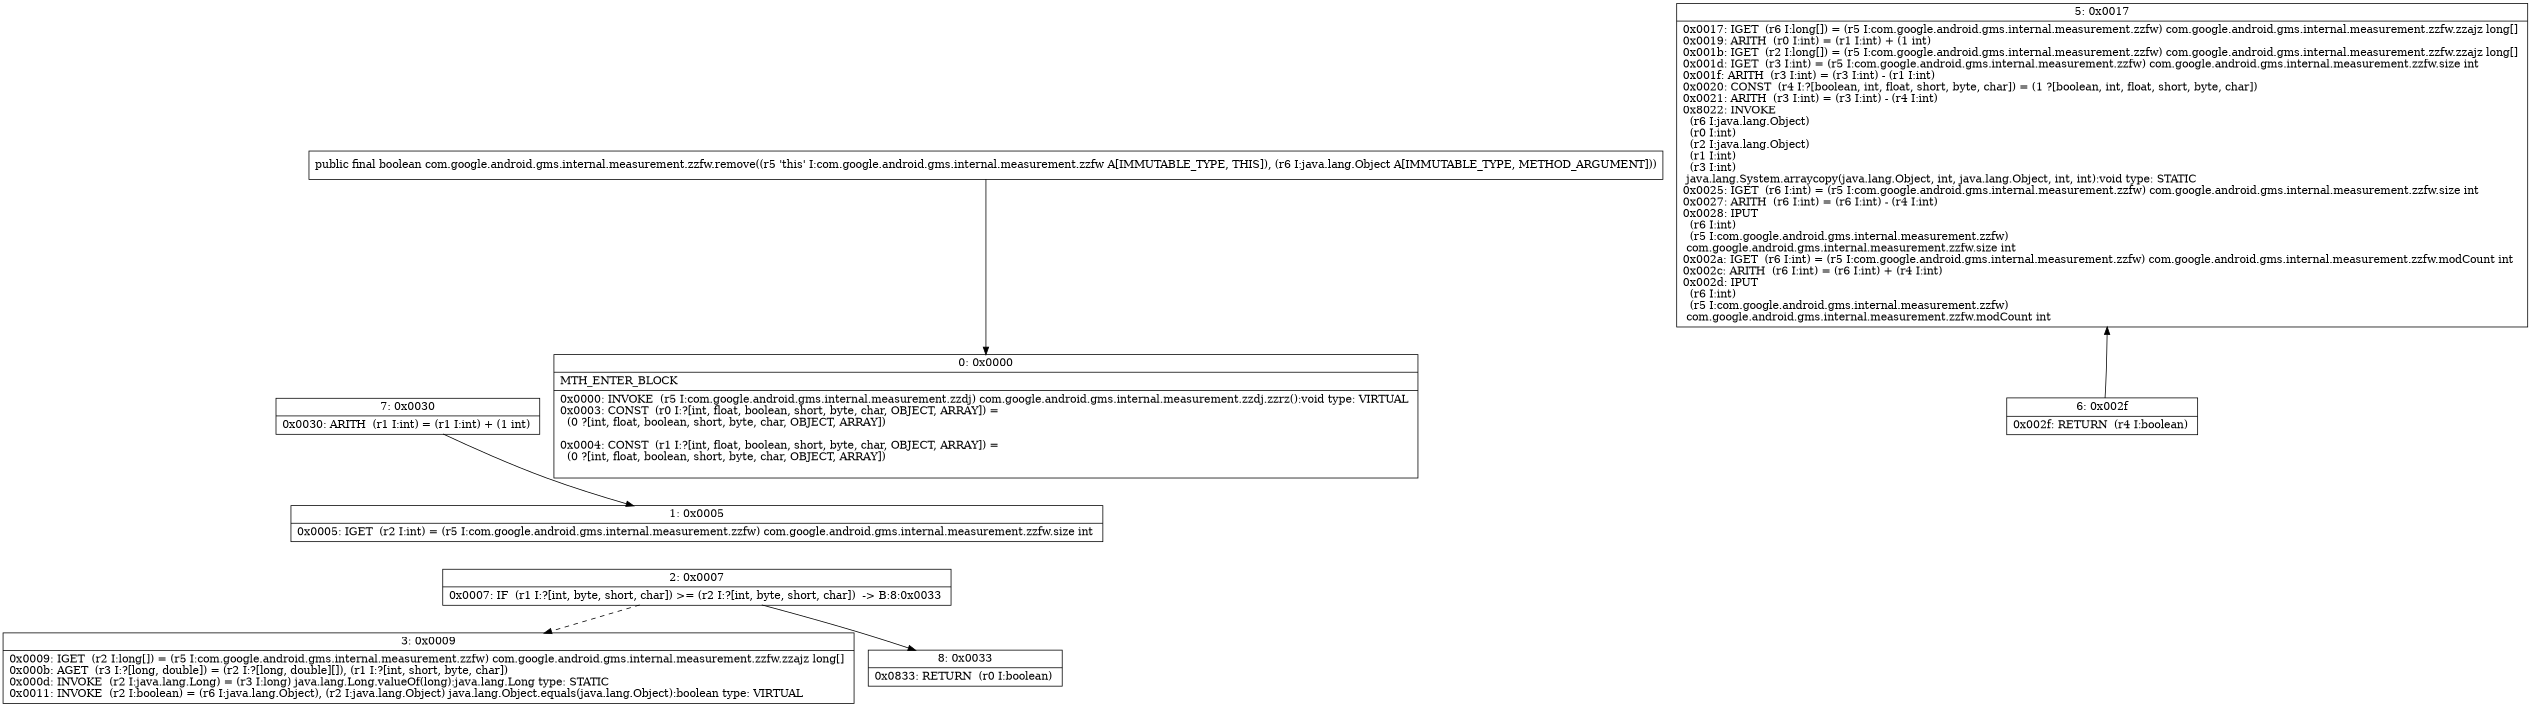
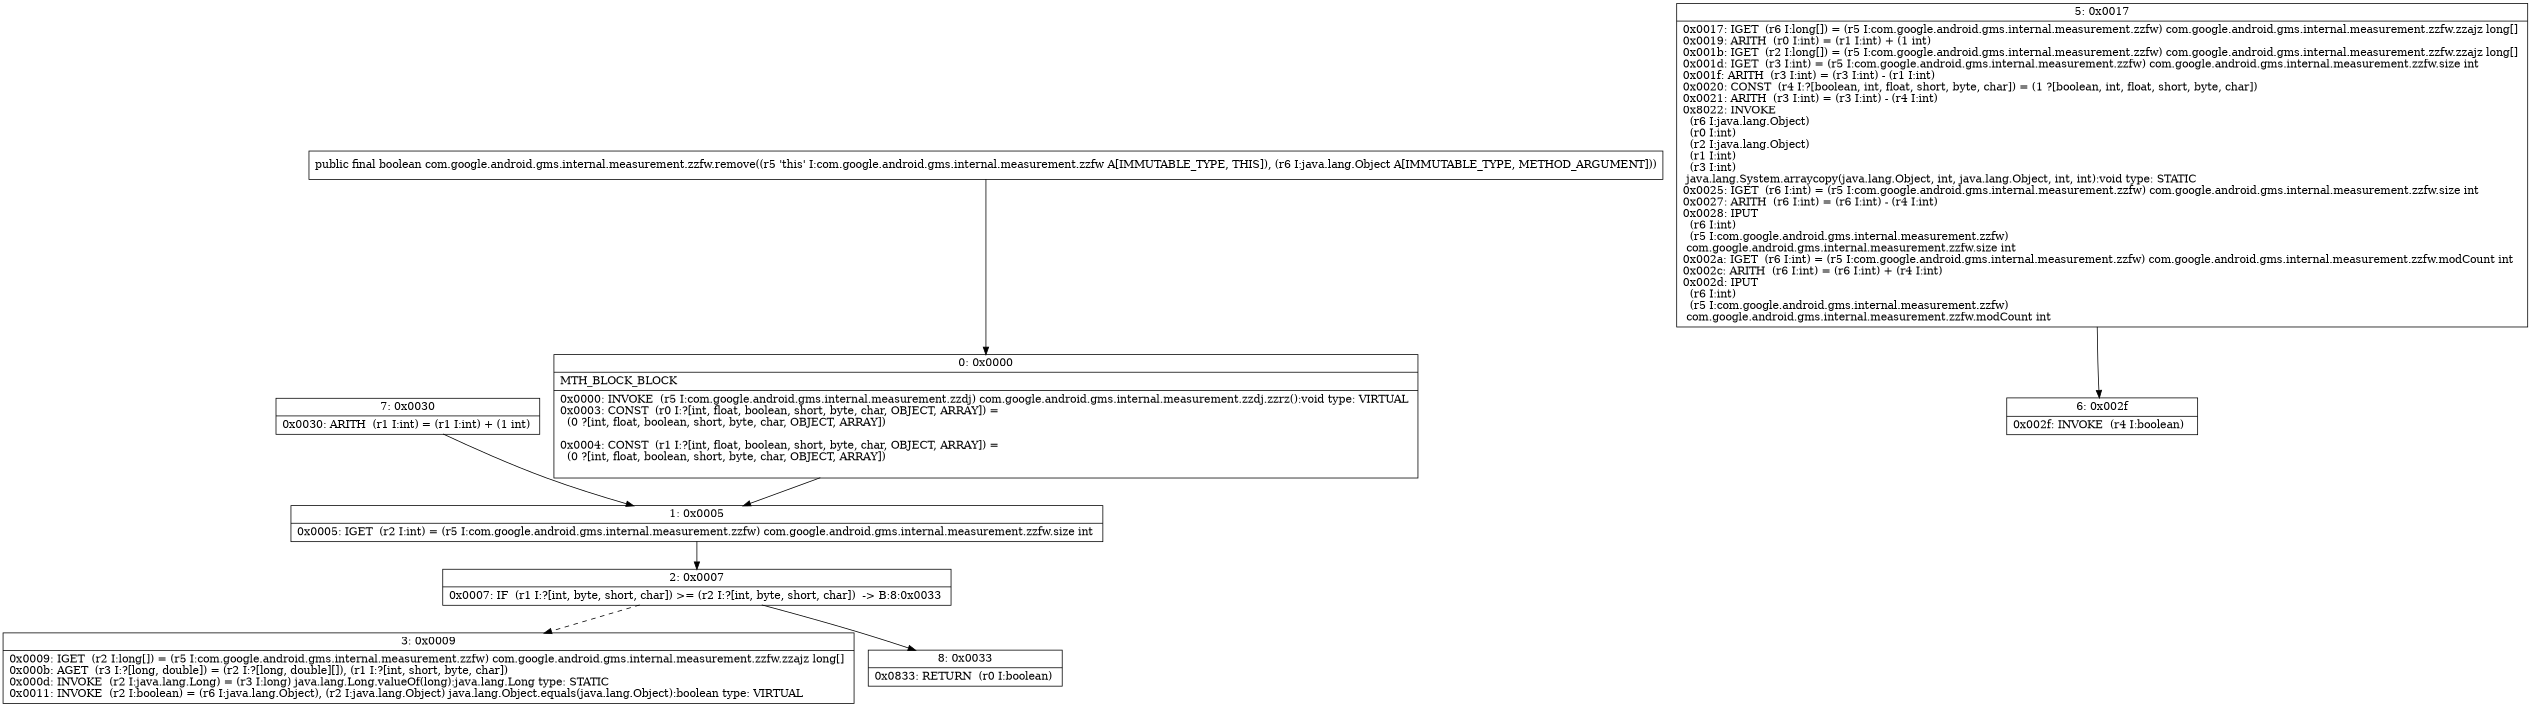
edge "6: 0x002f" -> "5: 0x0017": reversed
node "0: 0x0000": text "MTH_ENTER_BLOCK" -> "MTH_BLOCK_BLOCK"
node "6: 0x002f": text "0x002f: RETURN  (r4 I:boolean)" -> "0x002f: INVOKE  (r4 I:boolean)"
edge "0: 0x0000" -> "1: 0x0005": added
edge "1: 0x0005" -> "2: 0x0007": added
